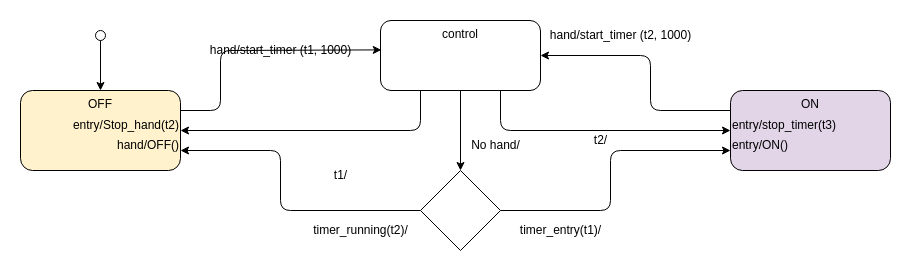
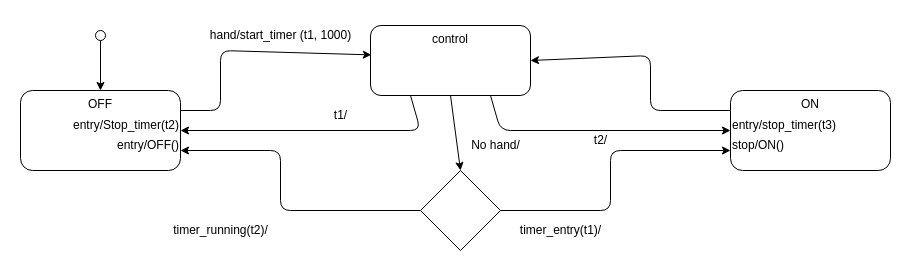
node "hand/start_timer (t2, 1000)": removed
node "hand/start_timer (t1, 1000)": moved (281, 51) -> (281, 36)
node "control": moved (461, 56) -> (451, 61)
node "entry/Stop_hand(t2)": label "entry/Stop_hand(t2)" -> "entry/Stop_timer(t2)"
node "OFF": fillcolor #fff2cc -> #ffffff
node "ON": fillcolor #e1d5e7 -> #ffffff
node "hand/OFF()": label "hand/OFF()" -> "entry/OFF()"
node "entry/ON()": label "entry/ON()" -> "stop/ON()"
node "t1/": moved (341, 176) -> (341, 116)
node "timer_running(t2)/": moved (361, 231) -> (221, 231)
